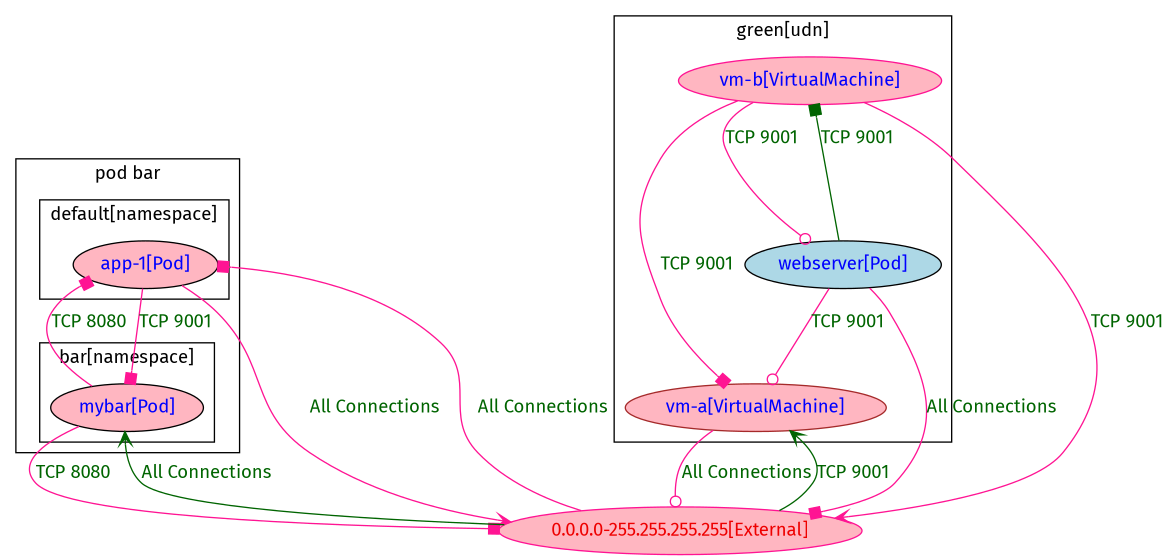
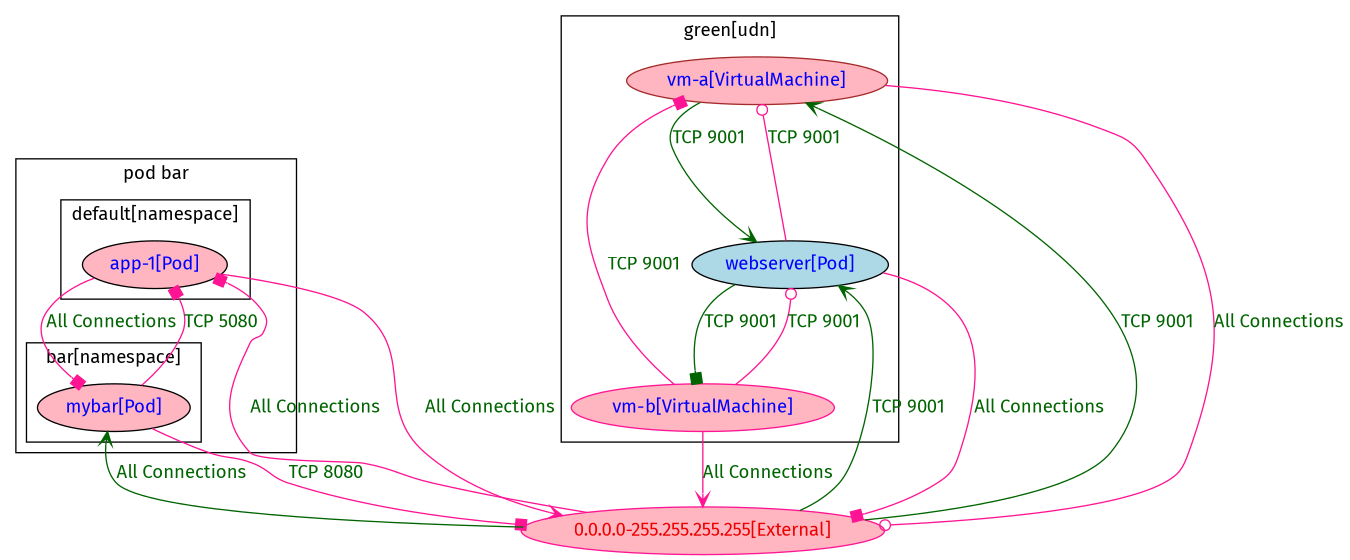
edge "vm-a[VirtualMachine]" -> "webserver[Pod]": added, label "TCP 9001"
edge "mybar[Pod]" -> "app-1[Pod]": label "TCP 8080" -> "TCP 5080"
edge "app-1[Pod]" -> "mybar[Pod]": label "TCP 9001" -> "All Connections"
edge "vm-b[VirtualMachine]" -> "0.0.0.0-255.255.255.255[External]": label "TCP 9001" -> "All Connections"
edge "0.0.0.0-255.255.255.255[External]" -> "webserver[Pod]": added, label "TCP 9001"
